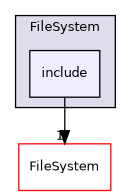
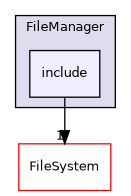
cluster "FileSystem": label "FileSystem" -> "FileManager"
